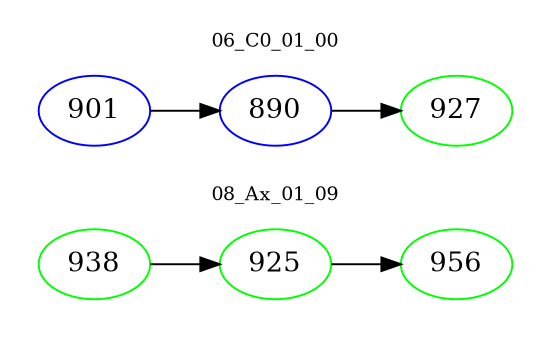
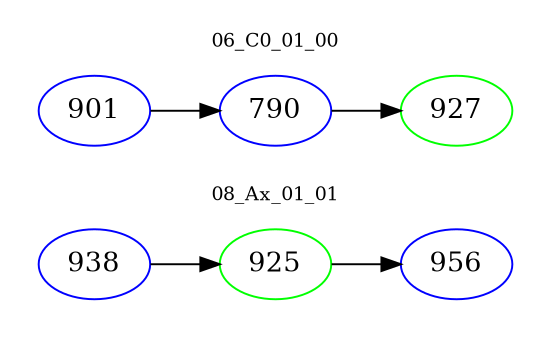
node "890": label "890" -> "790"
cluster "08_Ax_01_09": label "08_Ax_01_09" -> "08_Ax_01_01"
node "938": color green -> blue
node "956": color green -> blue
